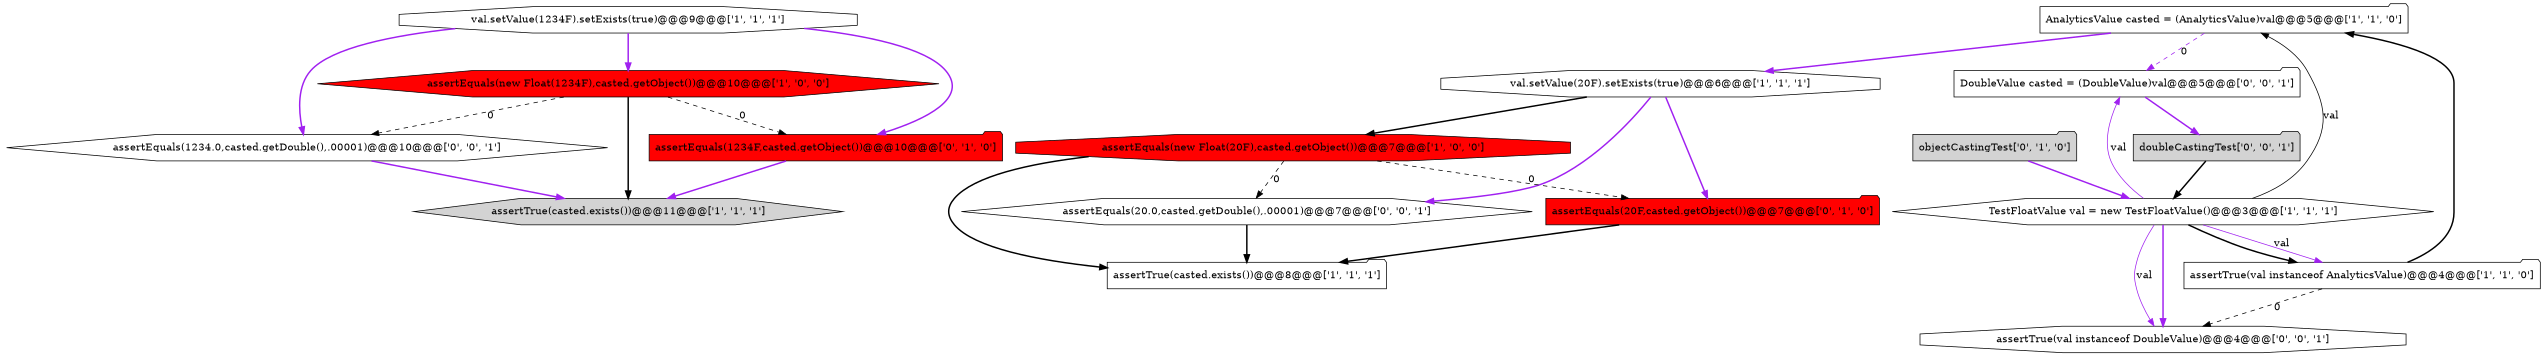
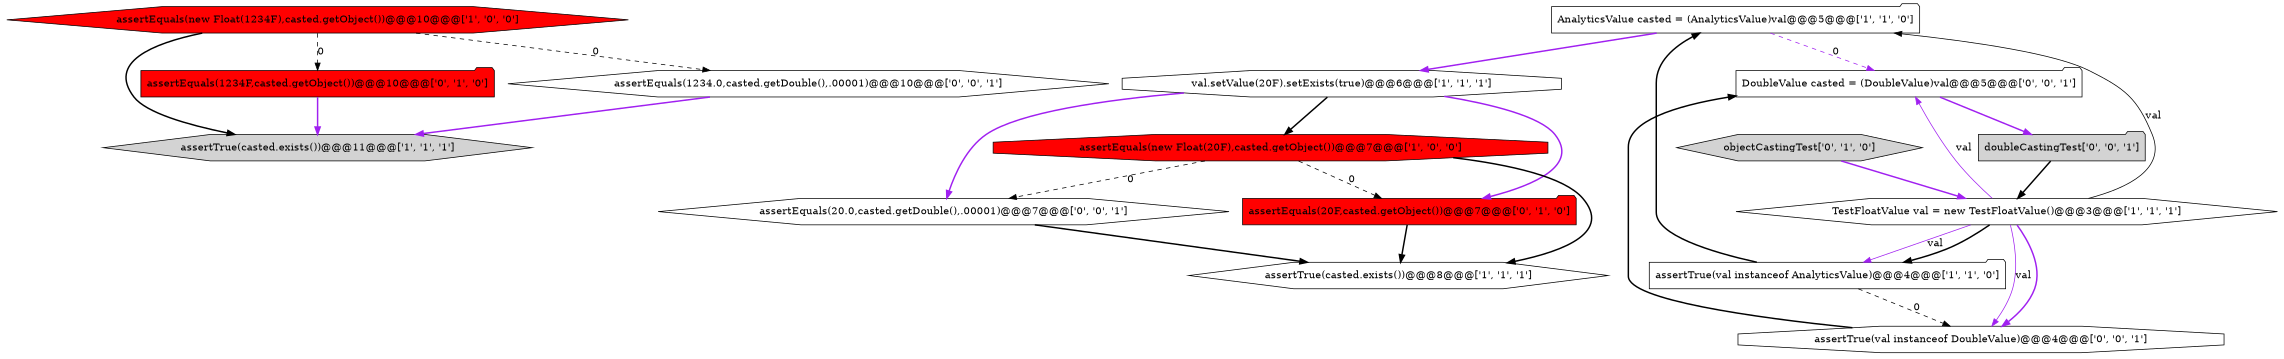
node "val.setValue(1234F).setExists(true)@@@9@@@['1', '1', '1']": removed
node "objectCastingTest['0', '1', '0']": shape folder -> hexagon
edge "assertTrue(val instanceof DoubleValue)@@@4@@@['0', '0', '1']" -> "DoubleValue casted = (DoubleValue)val@@@5@@@['0', '0', '1']": added
node "assertTrue(casted.exists())@@@8@@@['1', '1', '1']": shape folder -> hexagon
